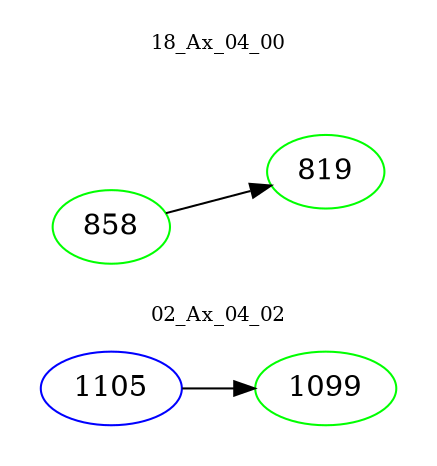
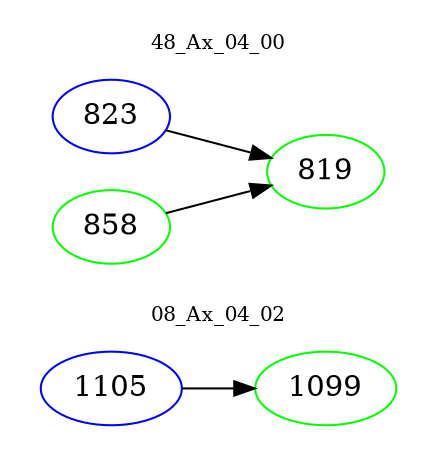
cluster "18_Ax_04_00": label "18_Ax_04_00" -> "48_Ax_04_00"
node "823": added
cluster "02_Ax_04_02": label "02_Ax_04_02" -> "08_Ax_04_02"
